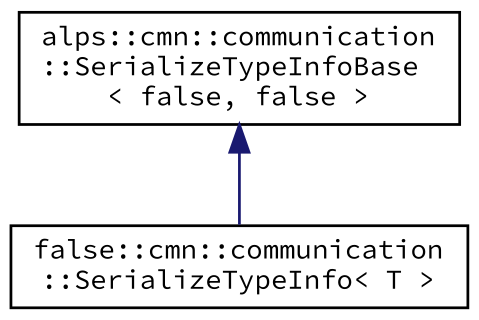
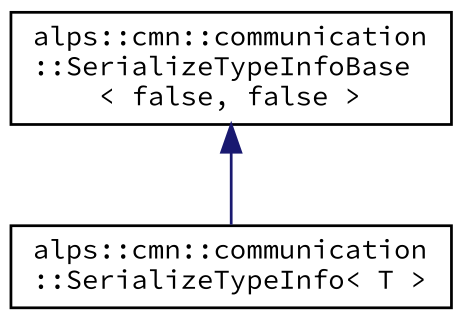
node "false::cmn::communication ::SerializeTypeInfo< T >": label "false::cmn::communication ::SerializeTypeInfo< T >" -> "alps::cmn::communication ::SerializeTypeInfo< T >"
